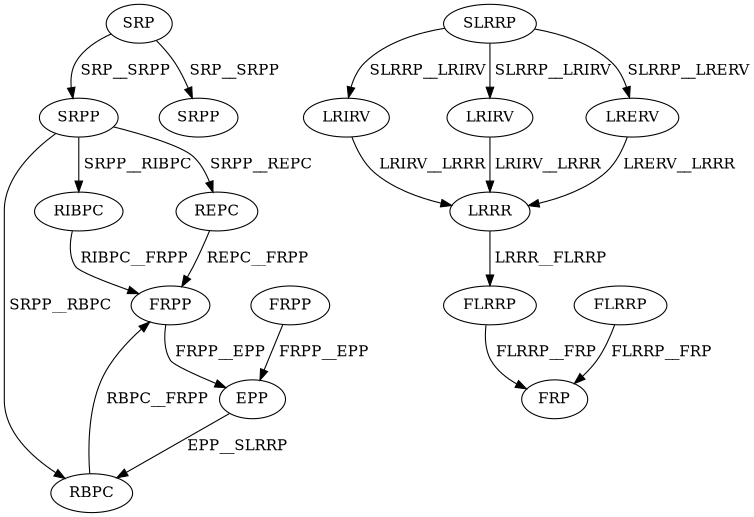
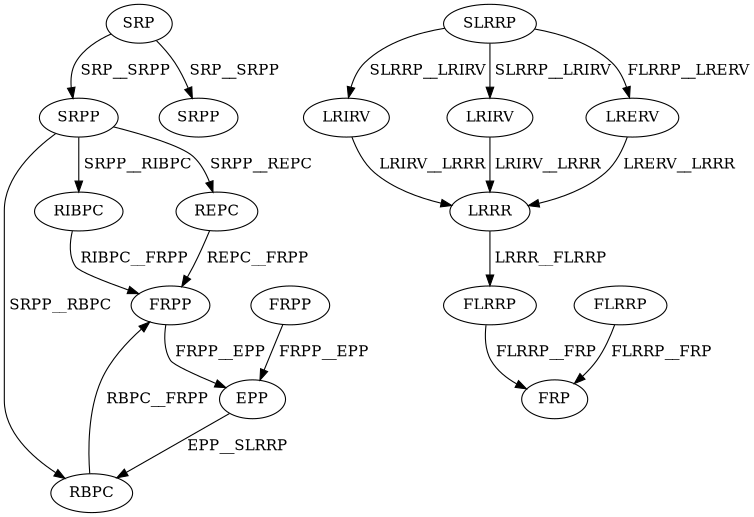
edge "SLRRP" -> "LRERV": label " SLRRP__LRERV" -> " FLRRP__LRERV"
